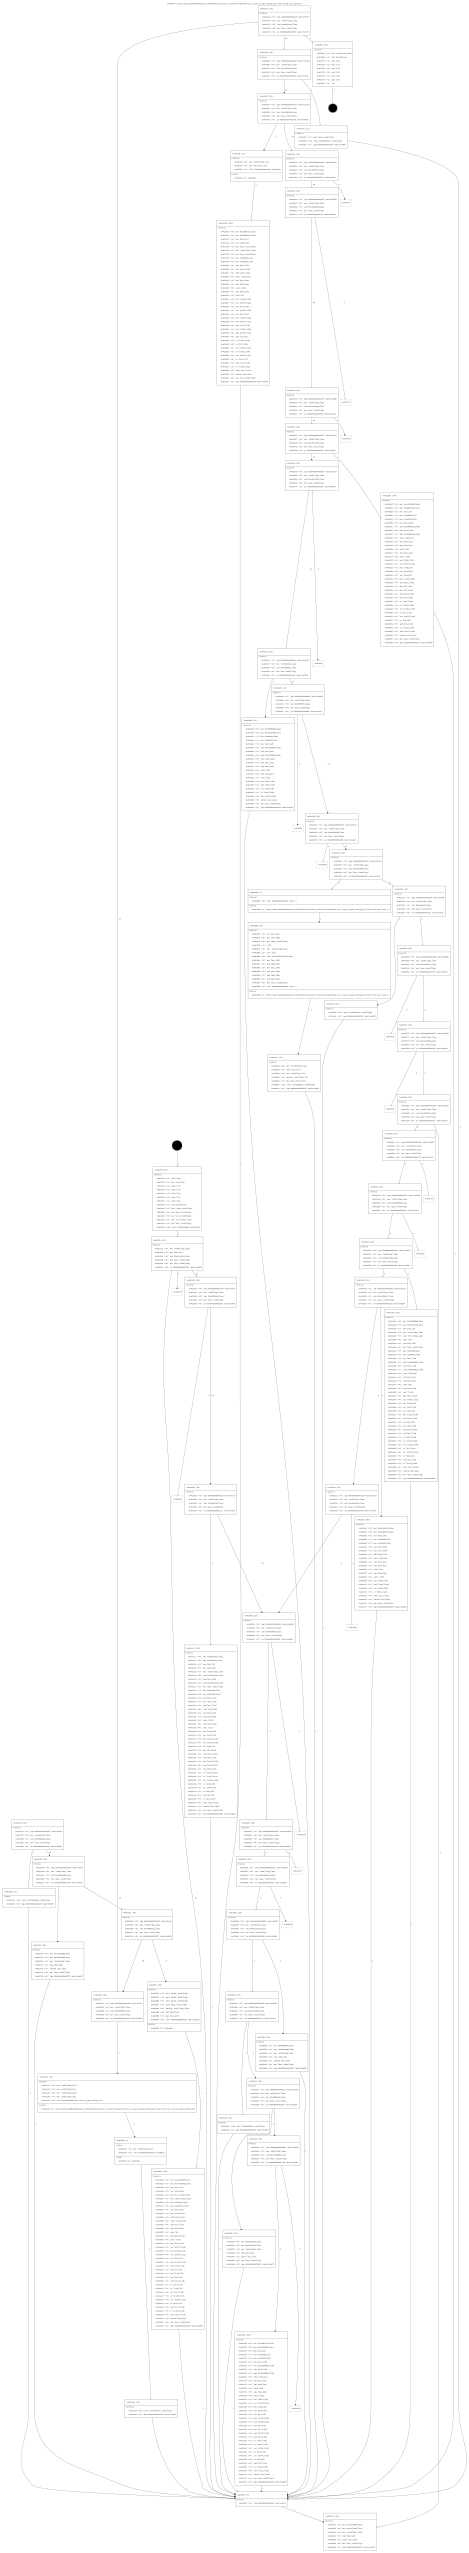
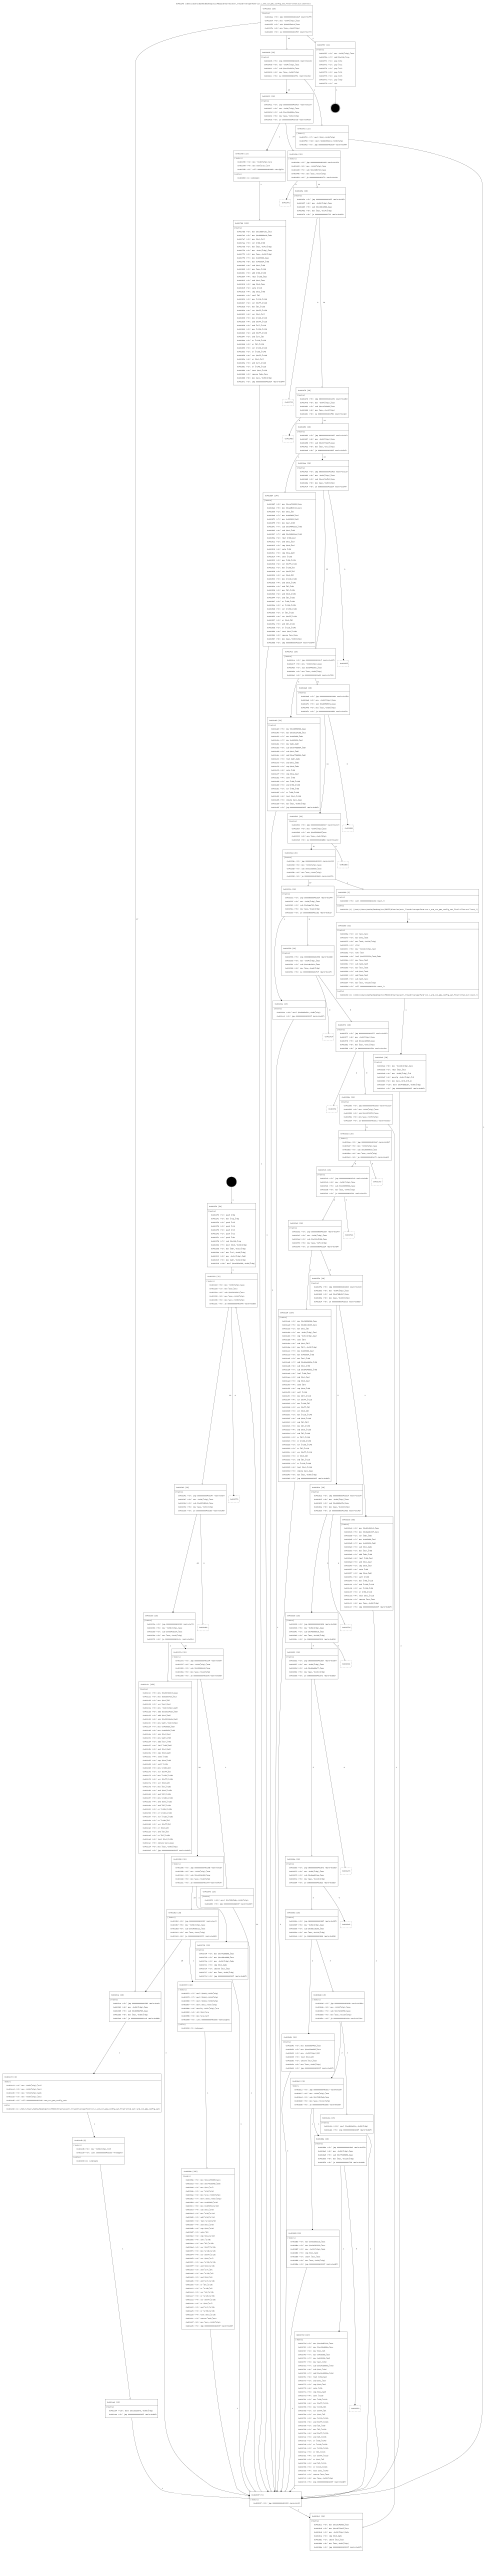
edge "0x40135e [28]" -> "0x401636 [28]": now "0x40135e [28]" -> "0x40137a [28]"
